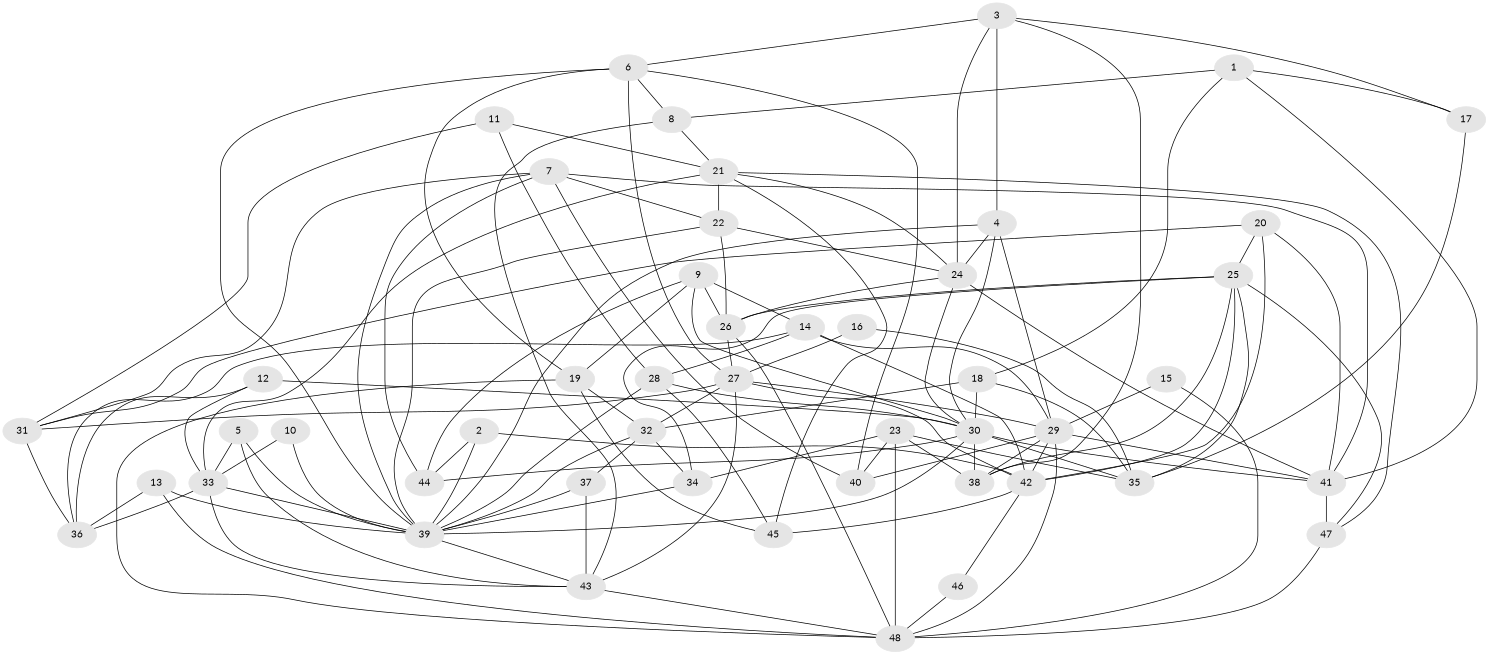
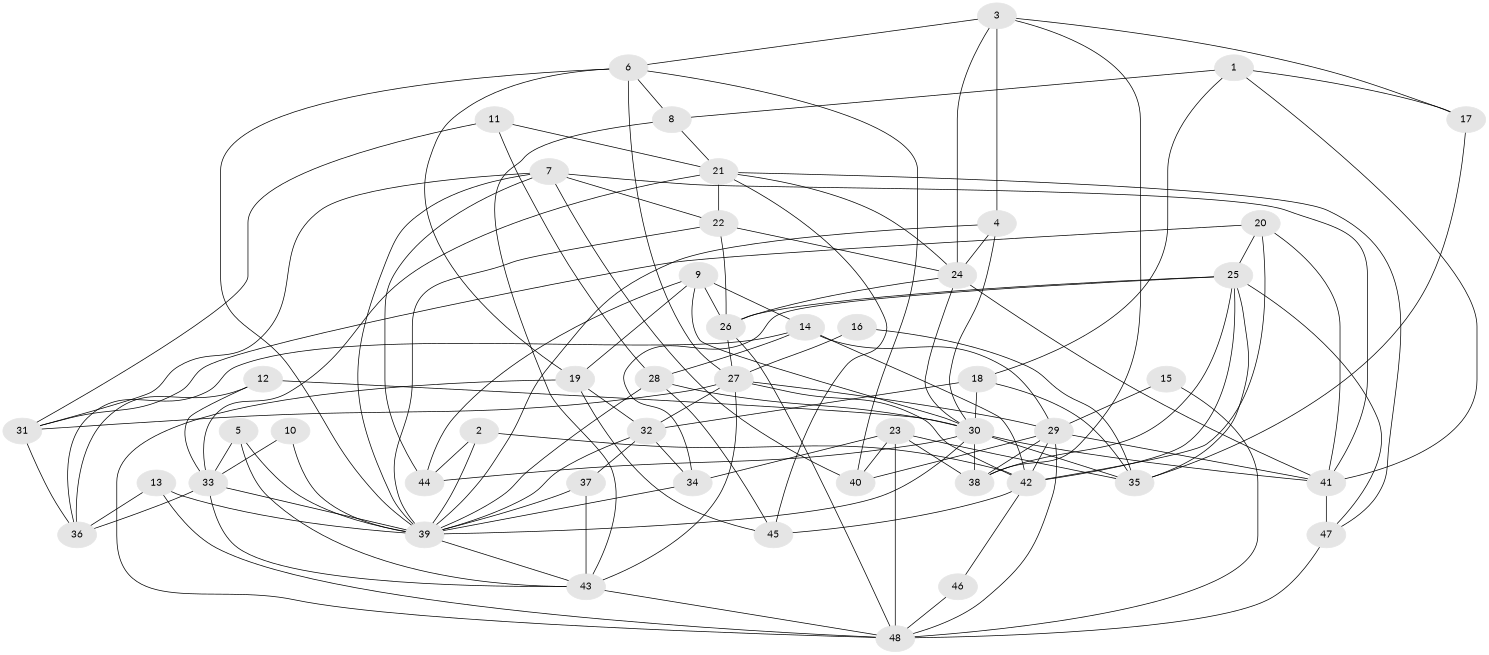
edge "4" -- "29": removed
